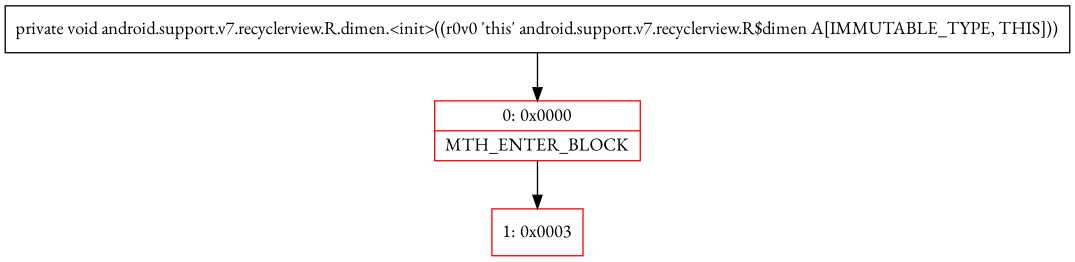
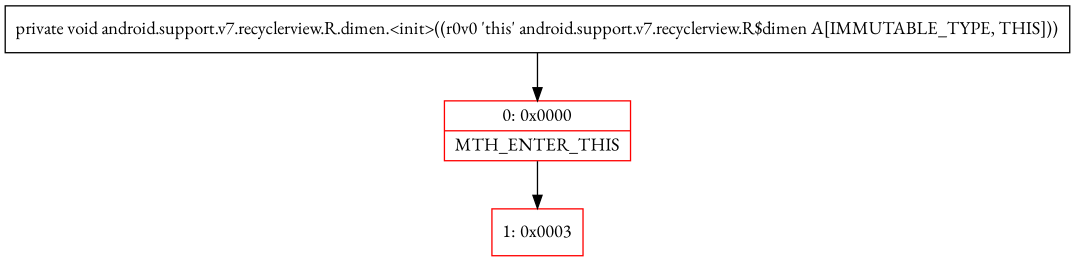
node "0: 0x0000": text "MTH_ENTER_BLOCK" -> "MTH_ENTER_THIS"
